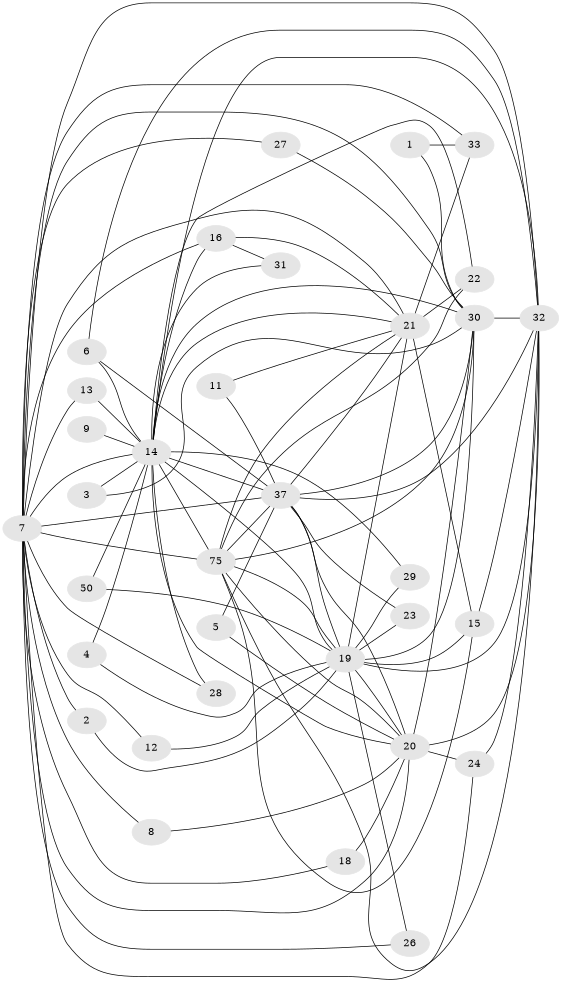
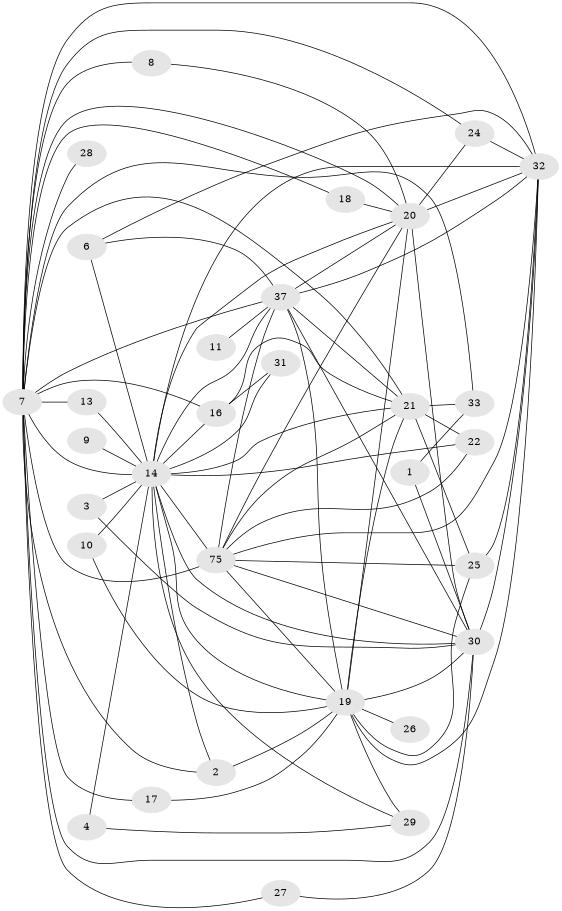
edge "21" -- "11": removed
node "50": label "50" -> "10"
node "23": removed
node "15": label "15" -> "25"
node "5": removed
edge "14" -- "28": now "14" -- "2"
edge "4" -- "19": now "4" -- "29"
node "12": label "12" -> "17"
edge "7" -- "26": removed
